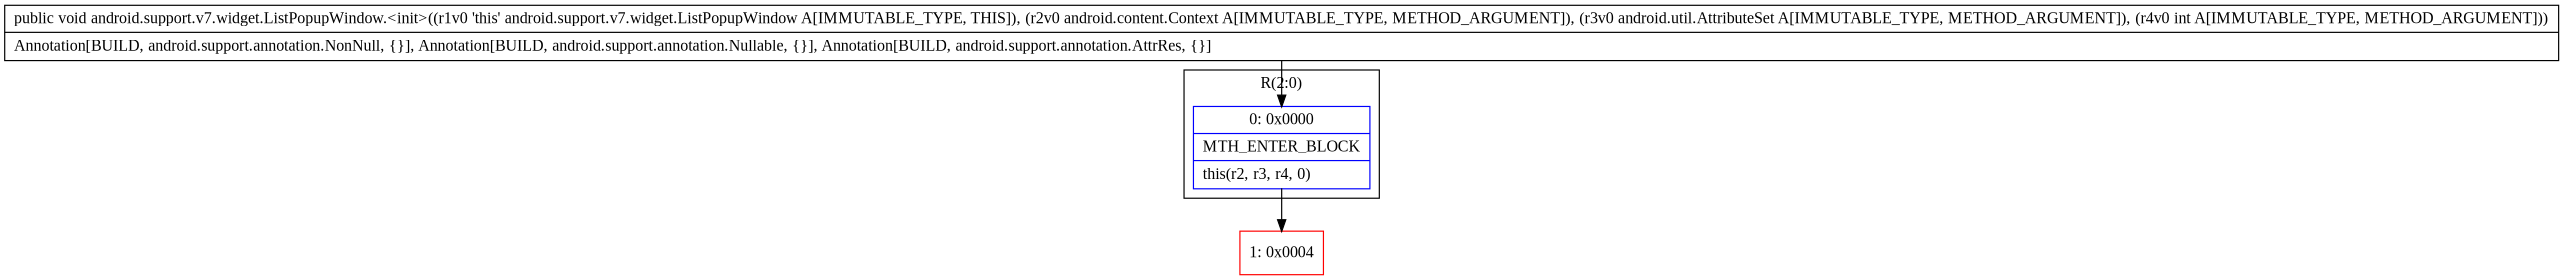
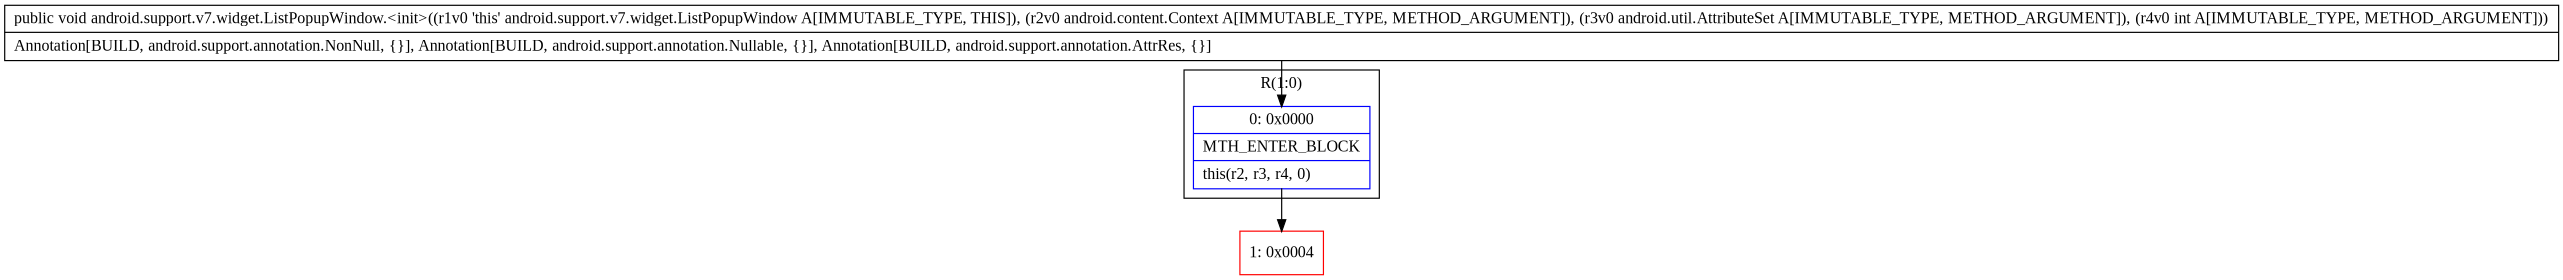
cluster "R(2:0)": label "R(2:0)" -> "R(1:0)"
